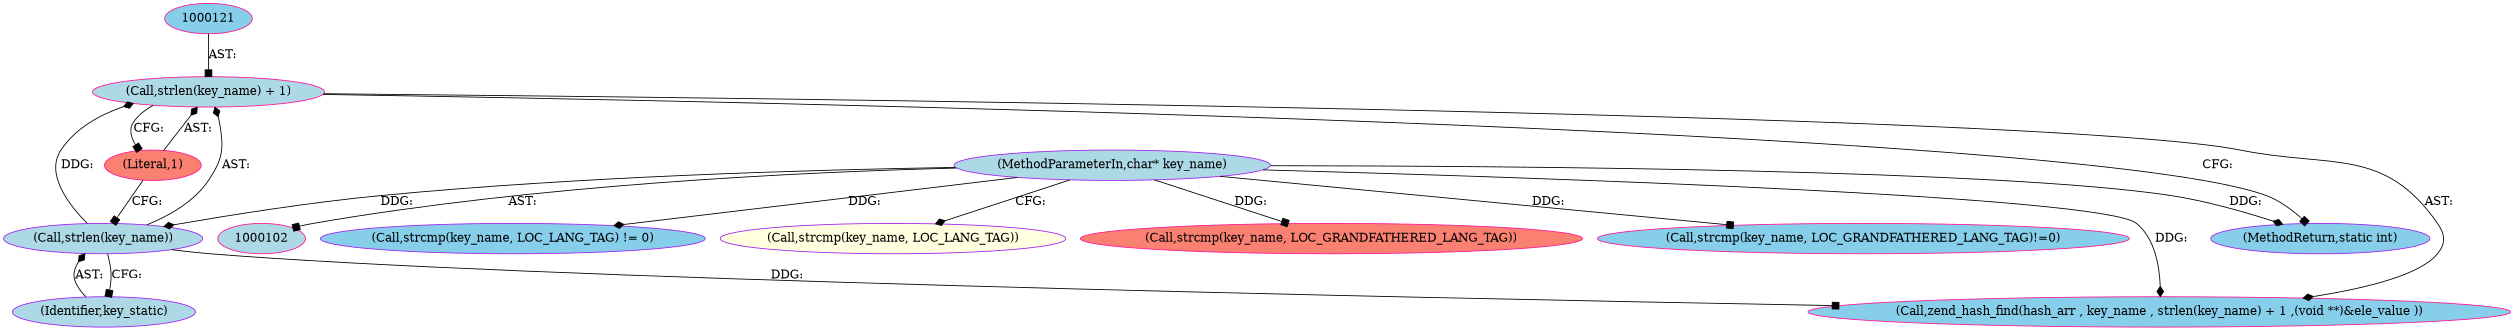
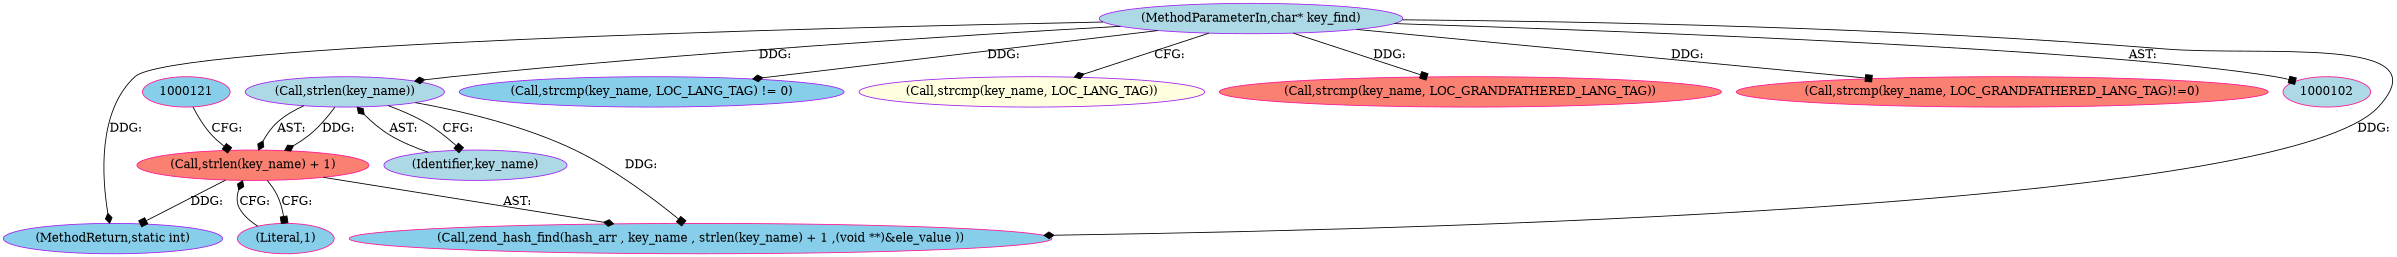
edge "1000121" -> "(Call,strlen(key_name) + 1)": label "AST: " -> "CFG: "
node "(Call,strlen(key_name) + 1)": fillcolor lightblue -> salmon
edge "(Literal,1)" -> "(Call,strlen(key_name) + 1)": label "AST: " -> "CFG: "
node "(Literal,1)": fillcolor salmon -> skyblue
node "(MethodParameterIn,char* key_name)": label "(MethodParameterIn,char* key_name)" -> "(MethodParameterIn,char* key_find)"
edge "(Call,strlen(key_name) + 1)" -> "(MethodReturn,static int)": label "CFG: " -> "DDG: "
edge "(Literal,1)" -> "(Call,strlen(key_name))": removed, label "CFG:"
node "(Call,strcmp(key_name, LOC_GRANDFATHERED_LANG_TAG)!=0)": fillcolor skyblue -> salmon
node "(Identifier,key_static)": label "(Identifier,key_static)" -> "(Identifier,key_name)"
